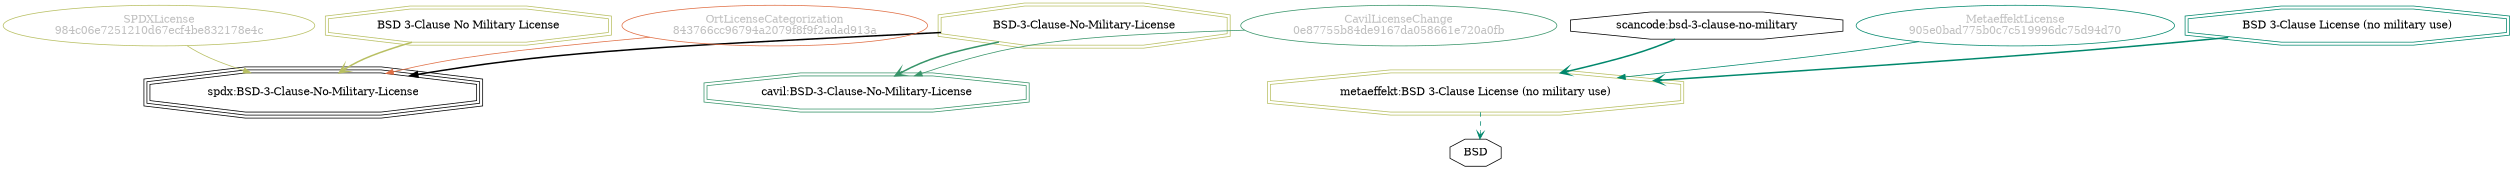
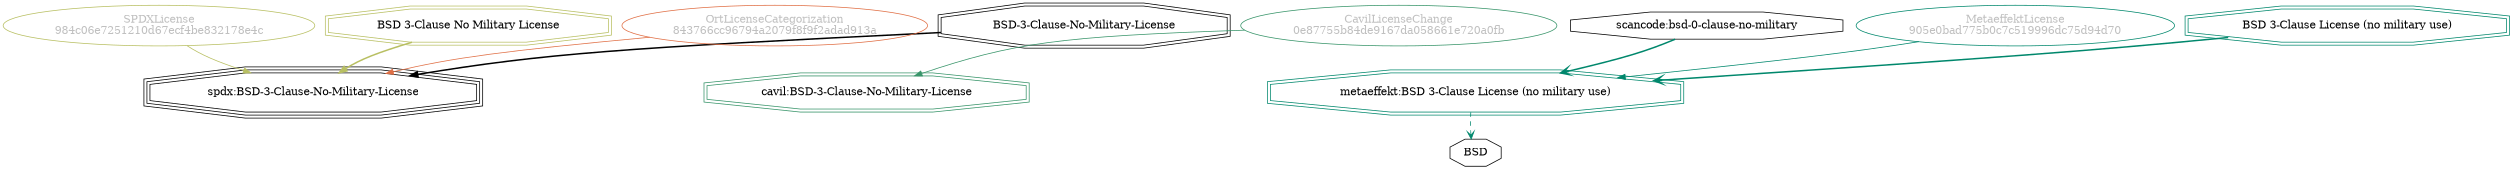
node "BSD-3-Clause-No-Military-License": color #b8bf62 -> black
node "scancode:bsd-3-clause-no-military": label "scancode:bsd-3-clause-no-military" -> "scancode:bsd-0-clause-no-military"
edge "BSD 3-Clause No Military License" -> "spdx:BSD-3-Clause-No-Military-License": arrowhead vee -> normal
edge "BSD-3-Clause-No-Military-License" -> "cavil:BSD-3-Clause-No-Military-License": removed
node "metaeffekt:BSD 3-Clause License (no military use)": color #b8bf62 -> #00876c
edge "metaeffekt:BSD 3-Clause License (no military use)" -> "BSD": reversed
